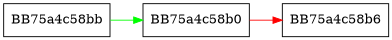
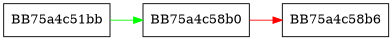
node "BB75a4c58bb": label "BB75a4c58bb" -> "BB75a4c51bb"
